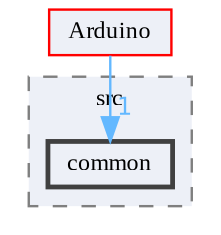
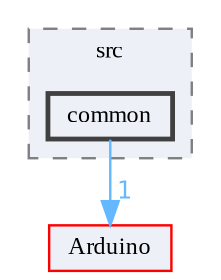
edge "Arduino" -> "common": reversed
